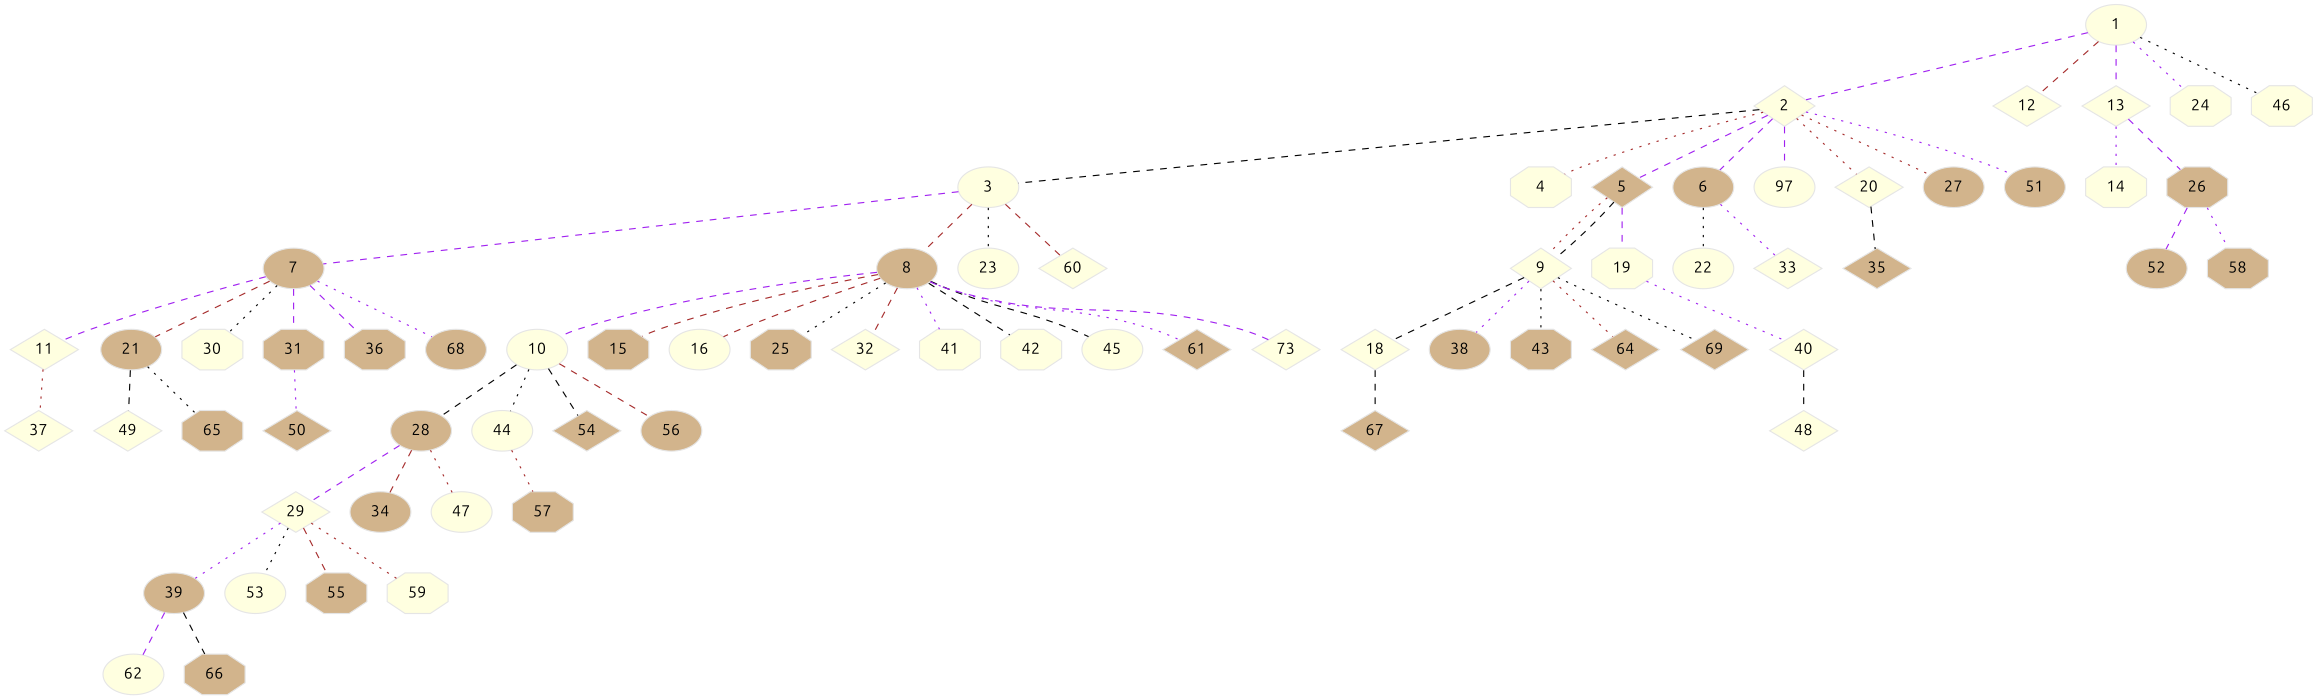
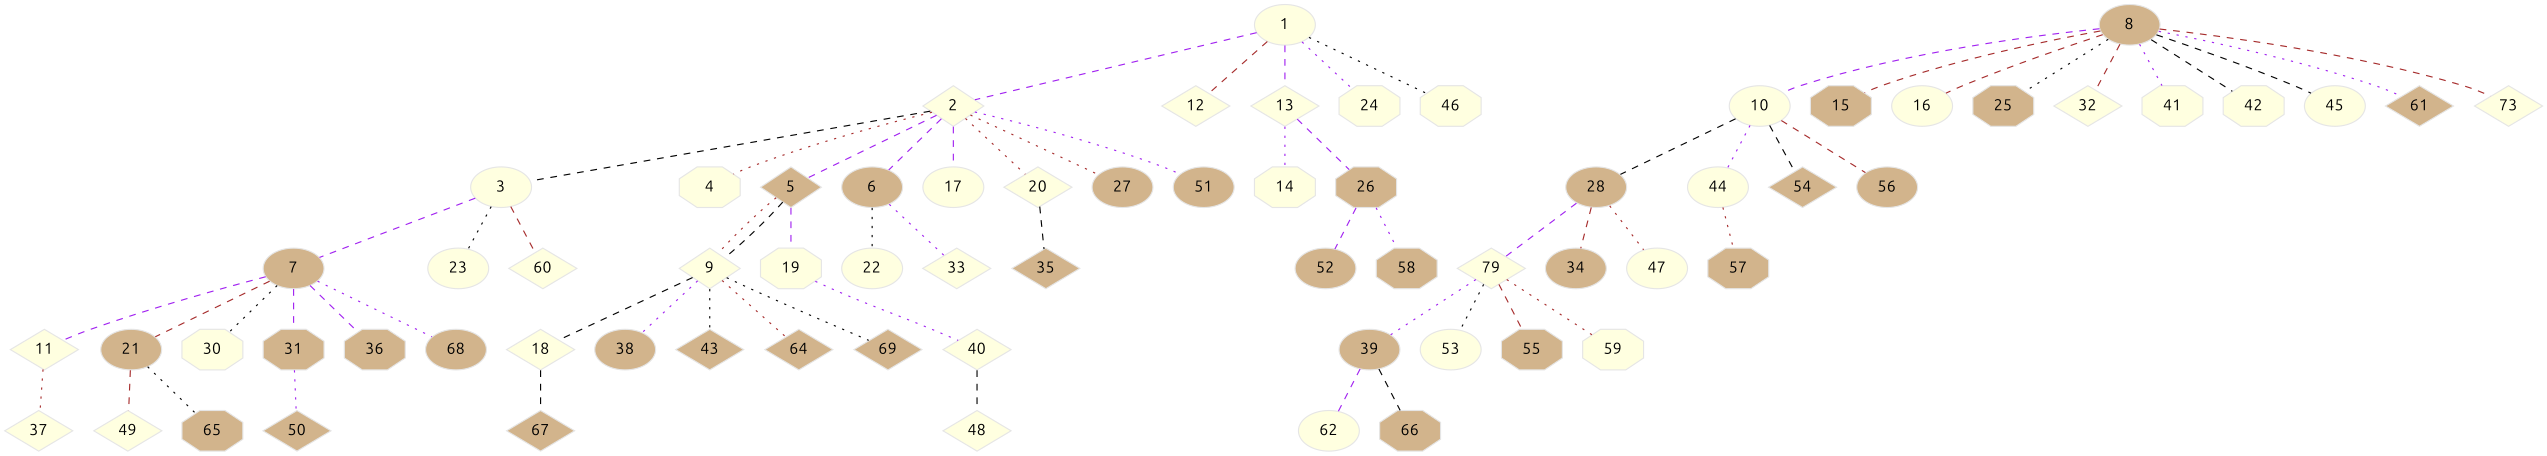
node "97": label "97" -> "17"
edge "3" -- "8": removed
edge "8" -- "73": color purple -> brown
node "43": shape octagon -> diamond
edge "10" -- "44": color black -> purple
edge "21" -- "49": color black -> brown
node "29": label "29" -> "79"
